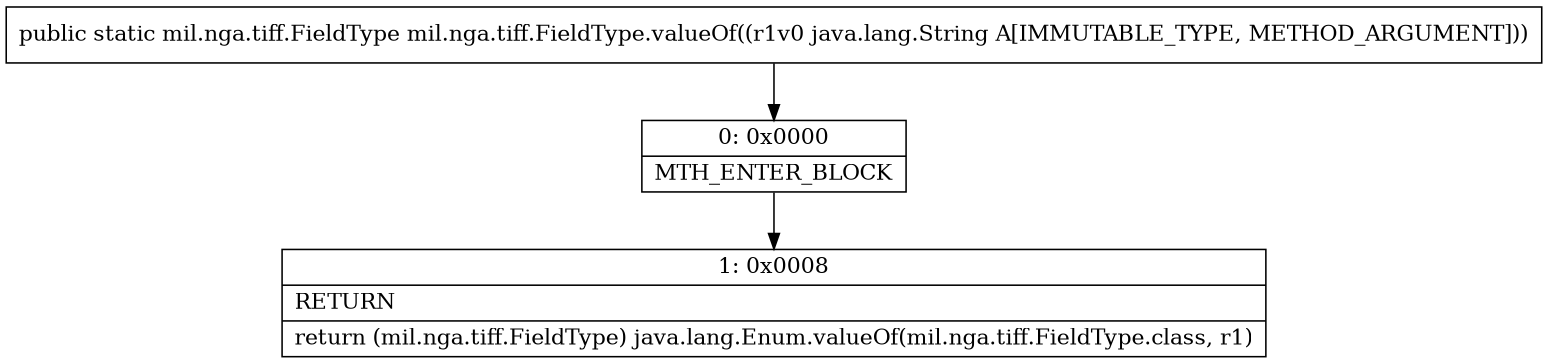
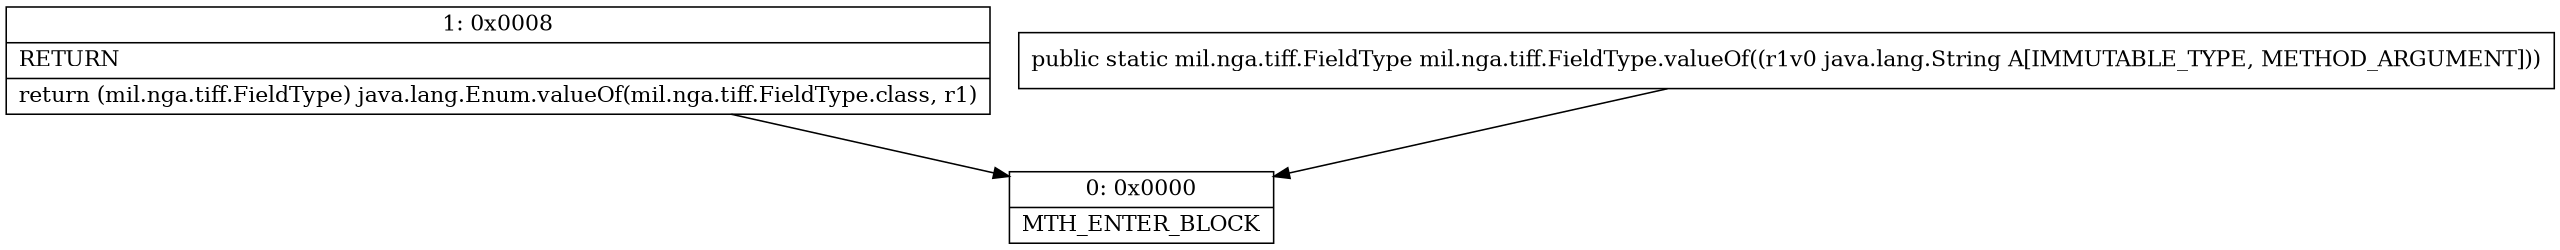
edge "0: 0x0000" -> "1: 0x0008": reversed
